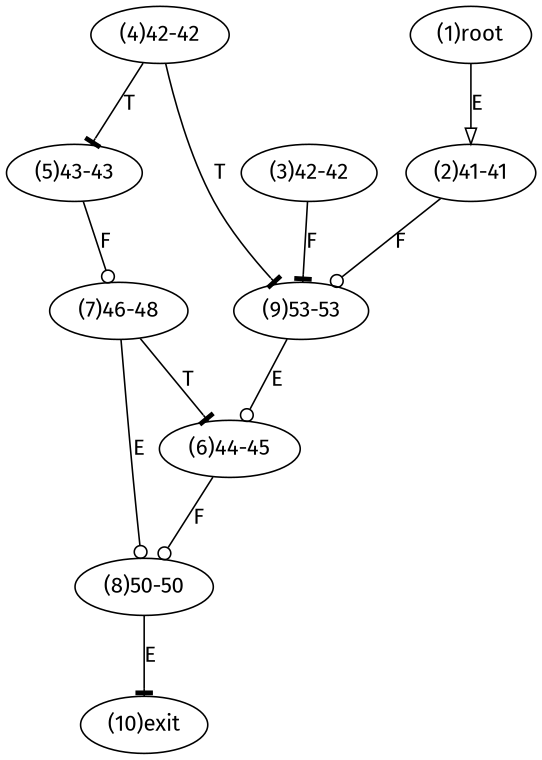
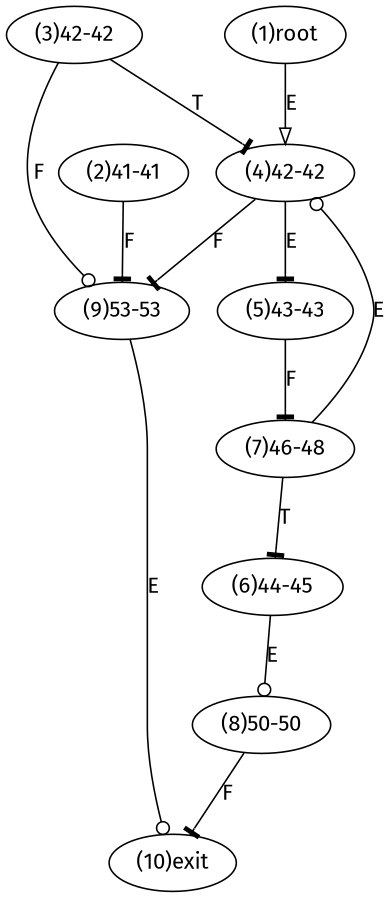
edge "(1)root" -> "(2)41-41": now "(1)root" -> "(4)42-42"
edge "(3)42-42" -> "(4)42-42": added, label "T"
edge "(4)42-42" -> "(5)43-43": label "T" -> "E"
edge "(4)42-42" -> "(9)53-53": label "T" -> "F"
edge "(5)43-43" -> "(7)46-48": arrowhead odot -> tee
edge "(3)42-42" -> "(9)53-53": arrowhead tee -> odot
edge "(2)41-41" -> "(9)53-53": arrowhead odot -> tee
edge "(9)53-53" -> "(6)44-45": now "(9)53-53" -> "(10)exit"
edge "(7)46-48" -> "(8)50-50": now "(7)46-48" -> "(4)42-42"
edge "(6)44-45" -> "(8)50-50": label "F" -> "E"
edge "(8)50-50" -> "(10)exit": label "E" -> "F"
